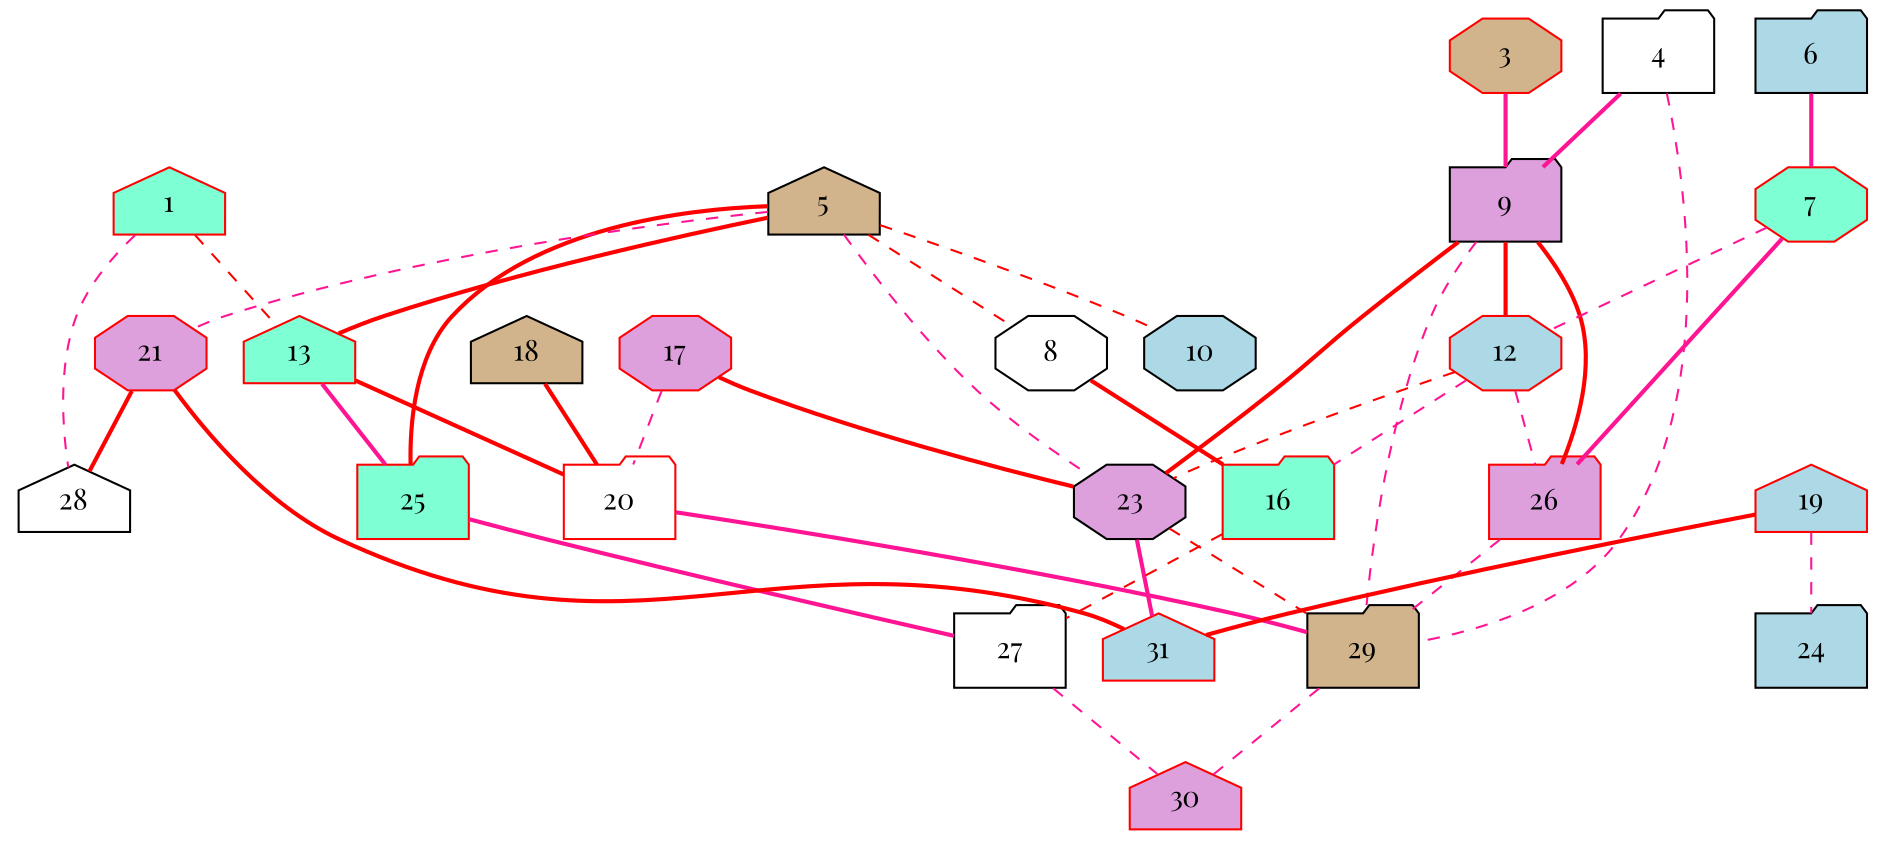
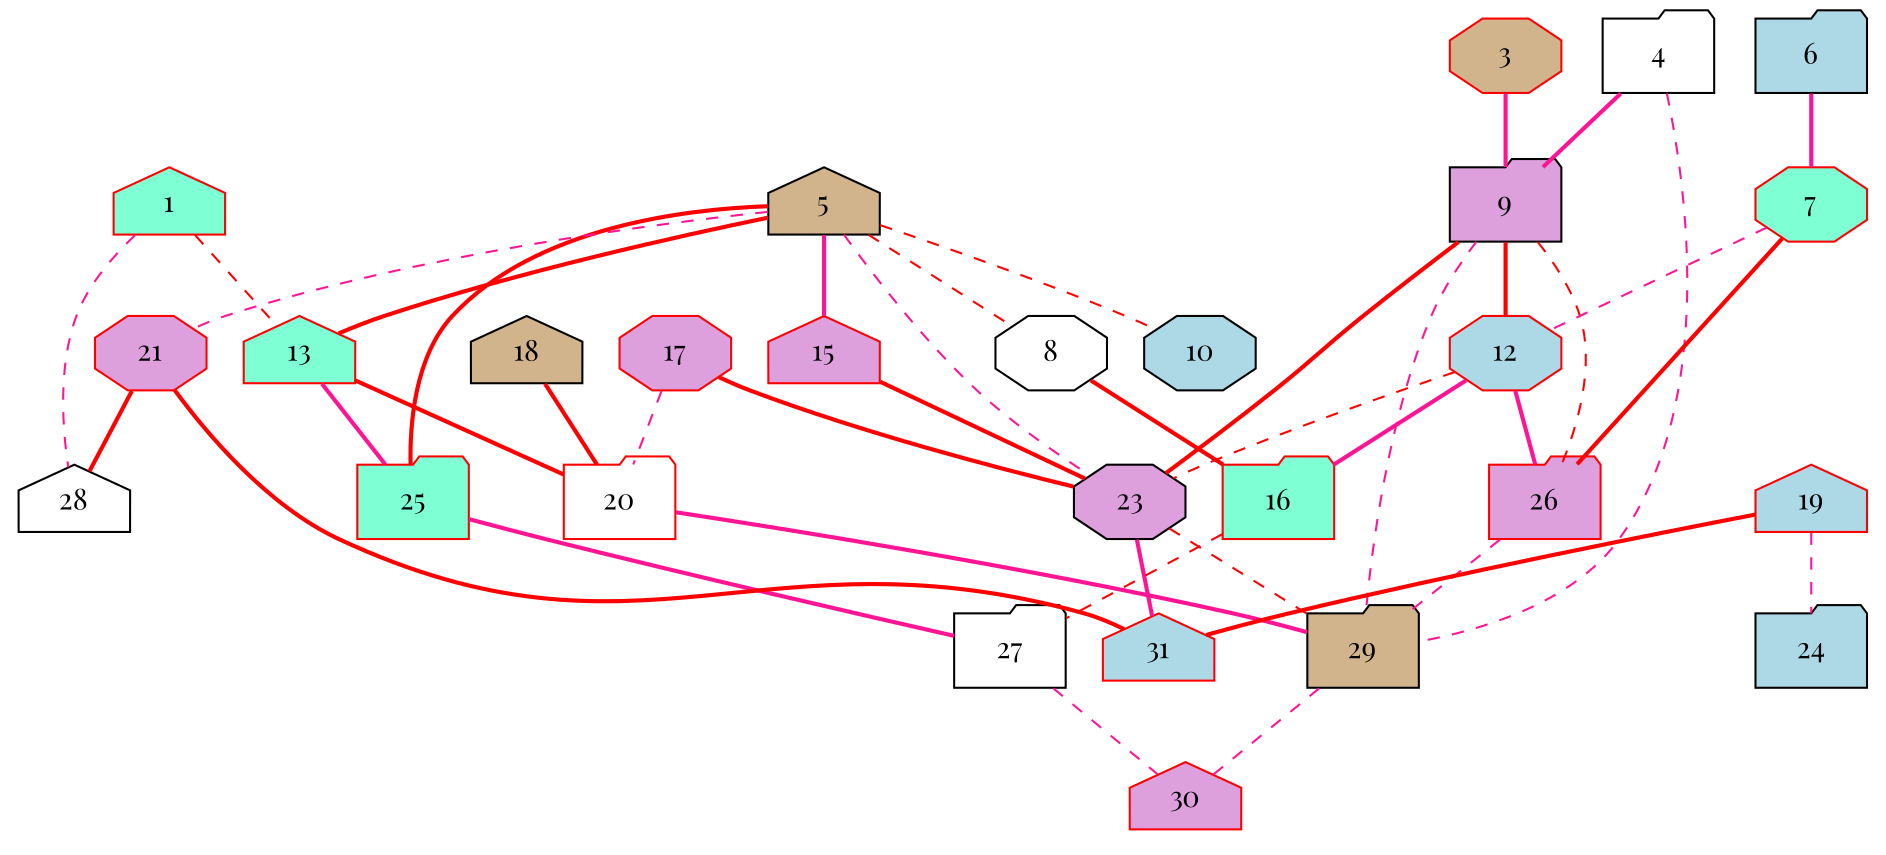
edge "9" -- "26": style bold -> dashed
node "15": added
edge "7" -- "26": color deeppink -> red
edge "12" -- "16": style dashed -> bold
edge "12" -- "26": style dashed -> bold
